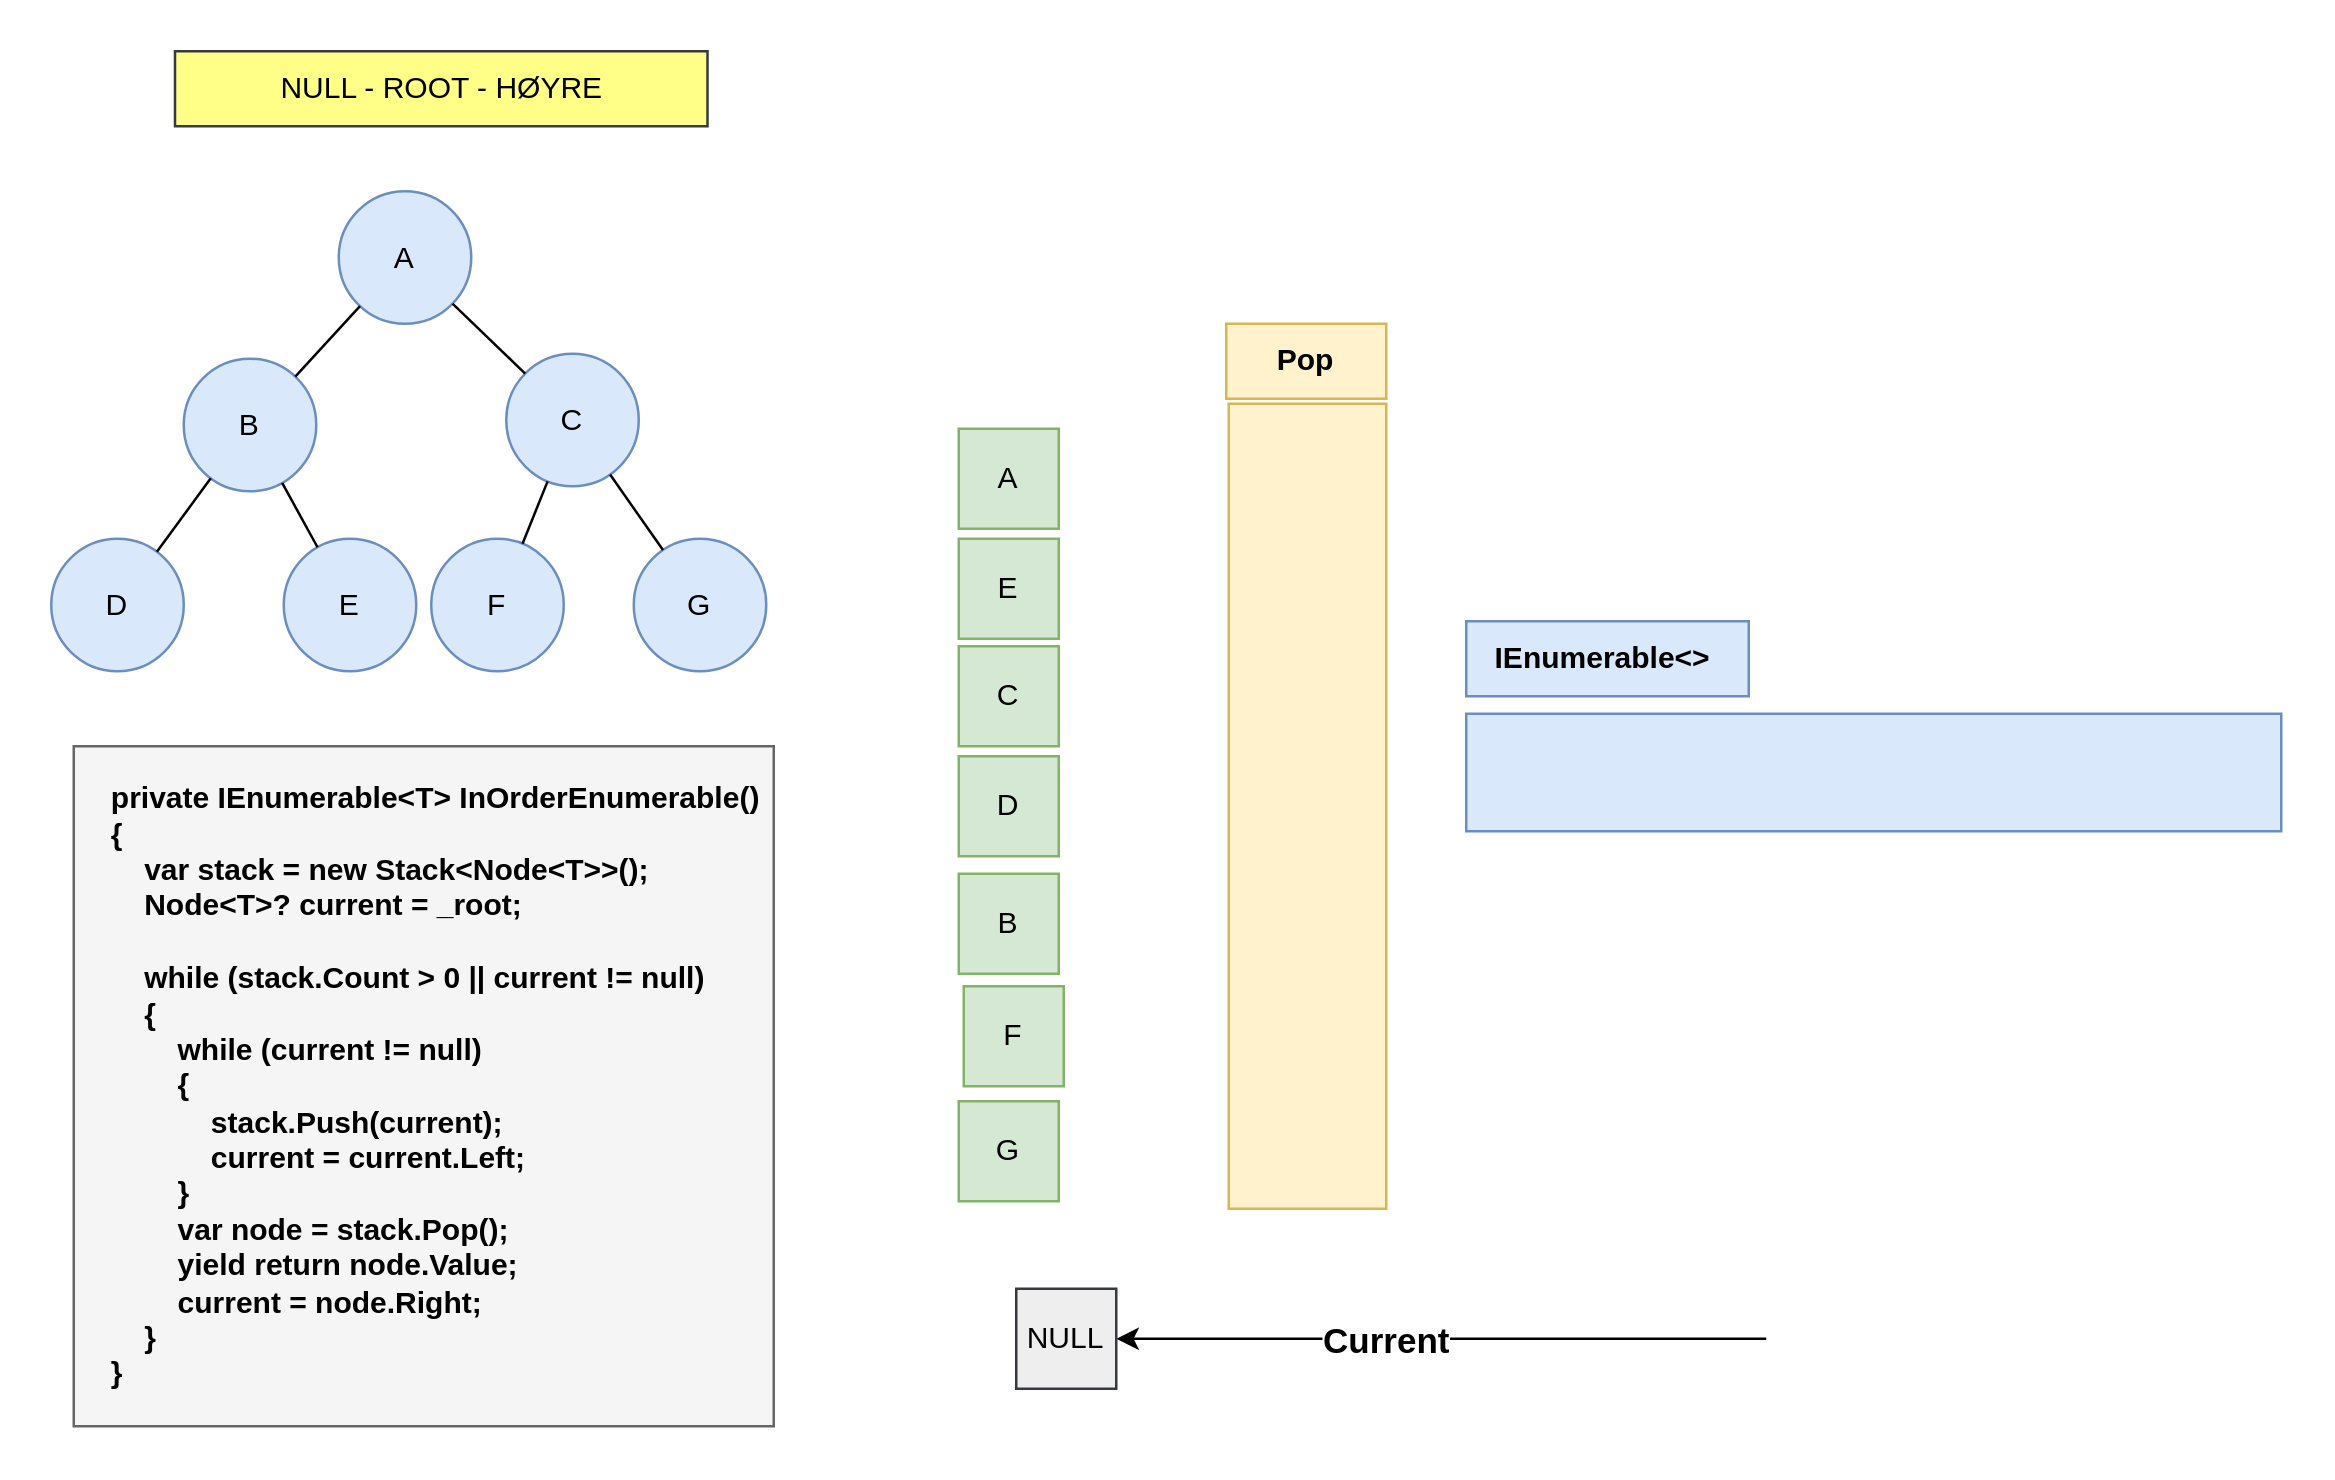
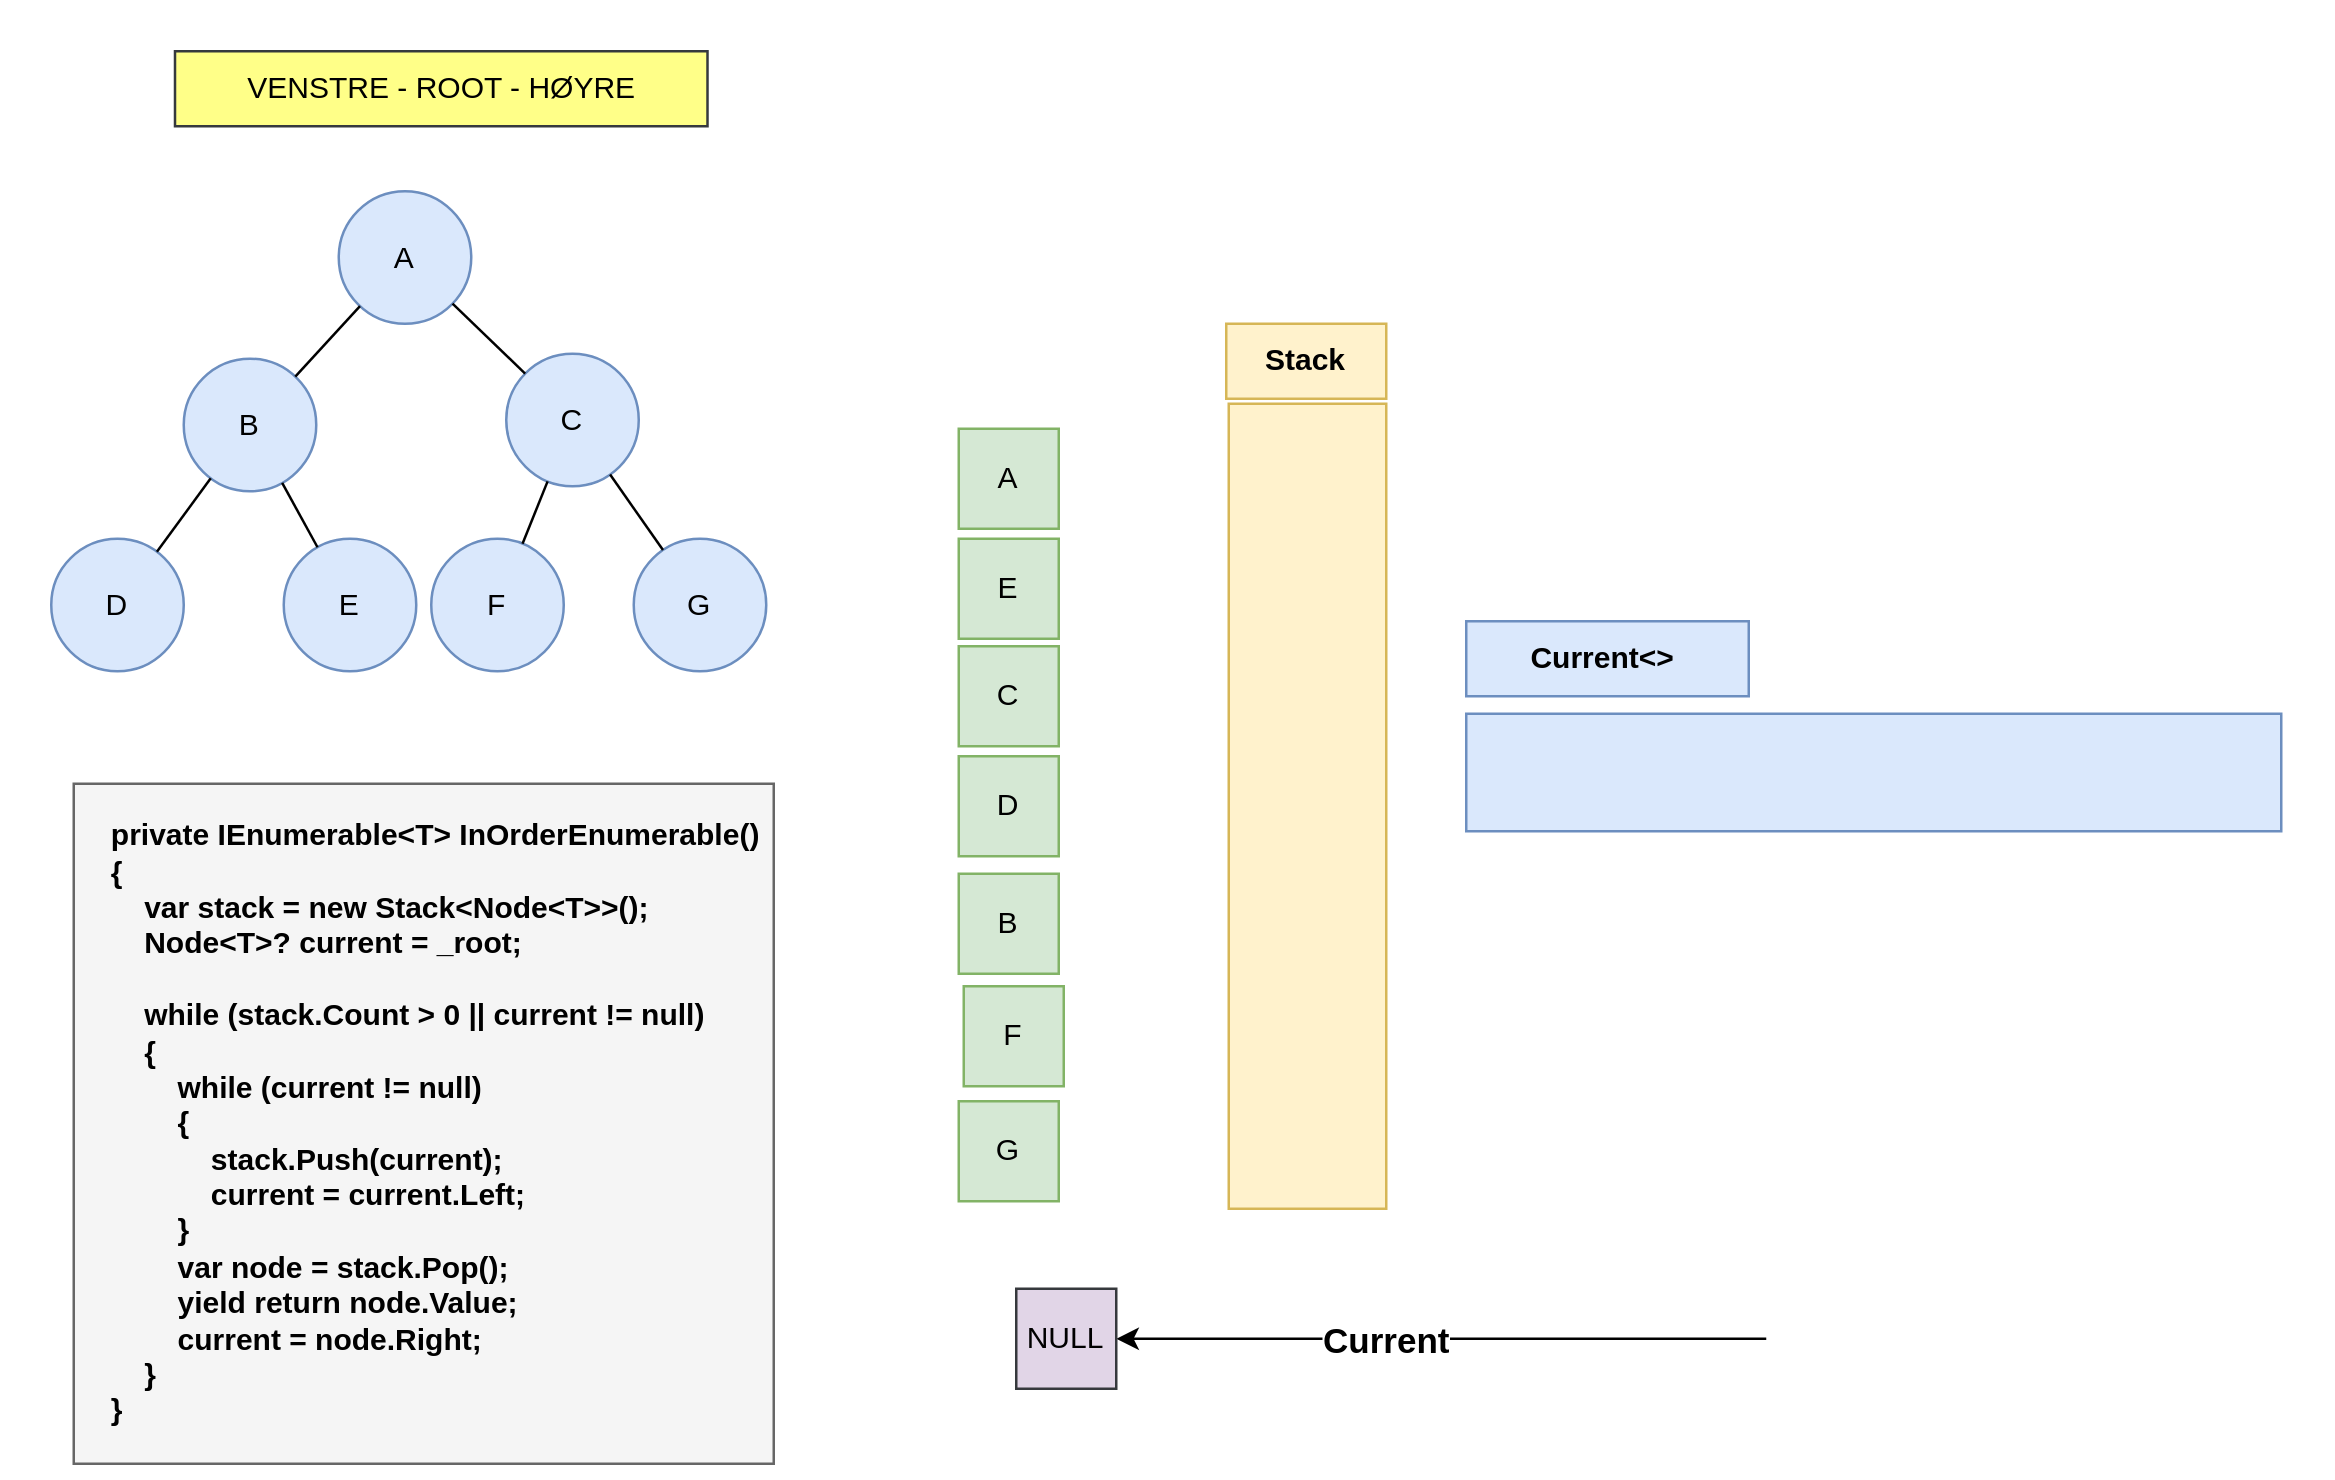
node "NULL - ROOT - HØYRE": label "NULL - ROOT - HØYRE" -> "VENSTRE - ROOT - HØYRE"
node "Pop": label "Pop" -> "Stack"
node "IEnumerable<>": label "IEnumerable<>" -> "Current<>"
node "private IEnumerable<T> InOrderEnumerable() { var stack = new Stack<Node<T>>(); Node<T>? current = _root; while (stack.Count > 0 || current != null) { while (current != null) { stack.Push(current); current = current.Left; } var node = stack.Pop(); yield return node.Value; current = node.Right; } }": moved (424, 1086) -> (424, 1124)
node "NULL": fillcolor #eeeeee -> #e1d5e7
